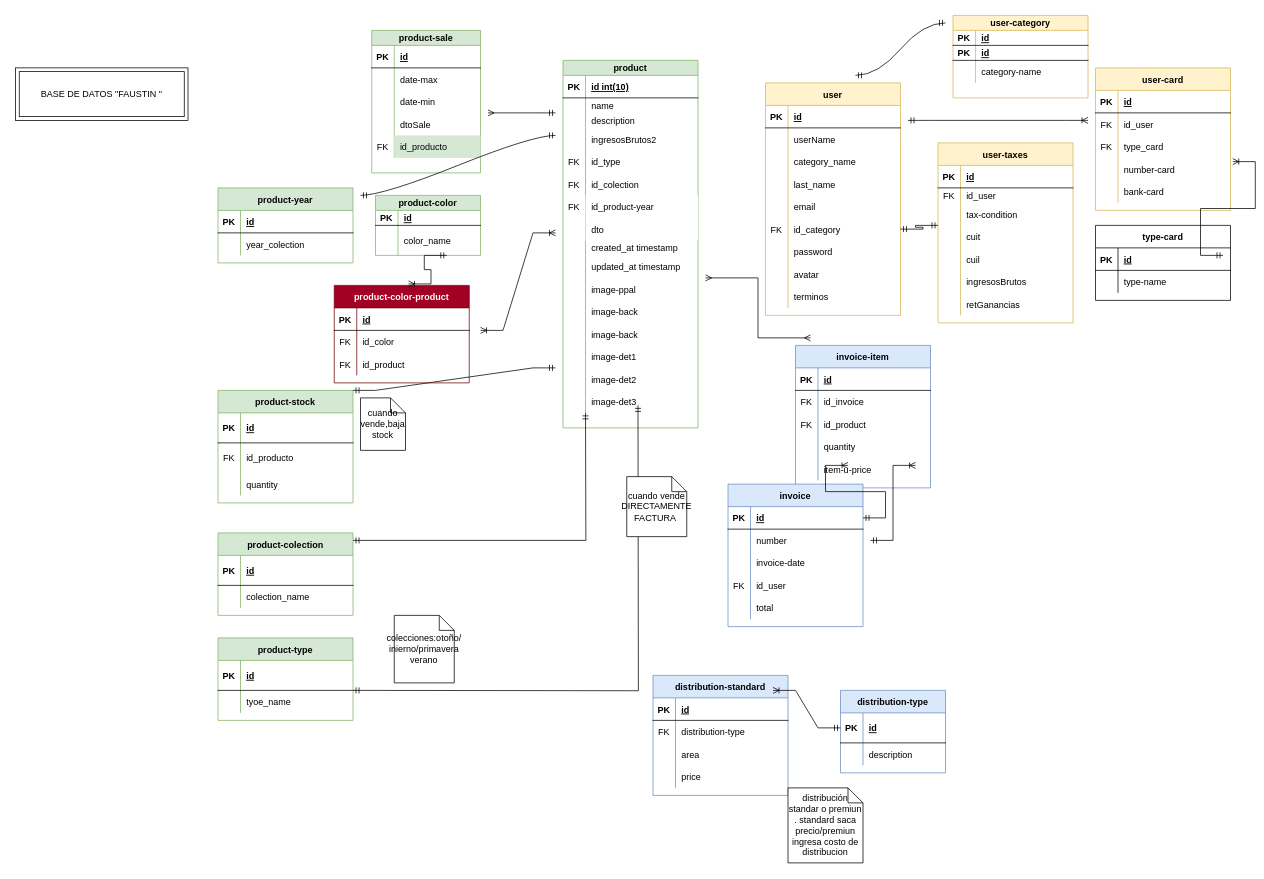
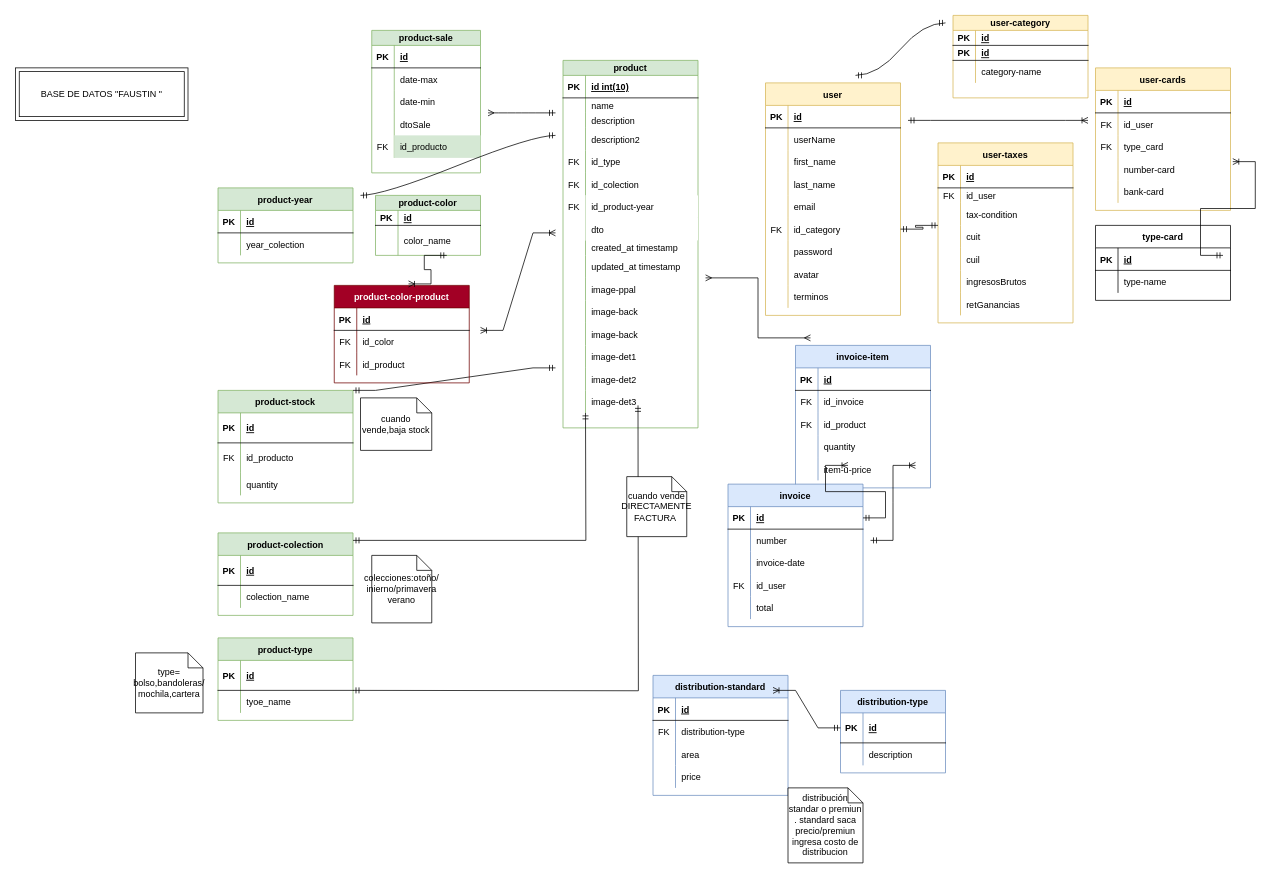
node "user-card": label "user-card" -> "user-cards"
node "ingresosBrutos2": label "ingresosBrutos2" -> "description2"
node "category_name": label "category_name" -> "first_name"
node "cuando vende,baja stock": size 45x53 -> 71x53
node "colecciones:otoño/ inierno/primavera verano": moved (424, 649) -> (402, 589)
node "type= bolso,bandoleras/ mochila,cartera": added
